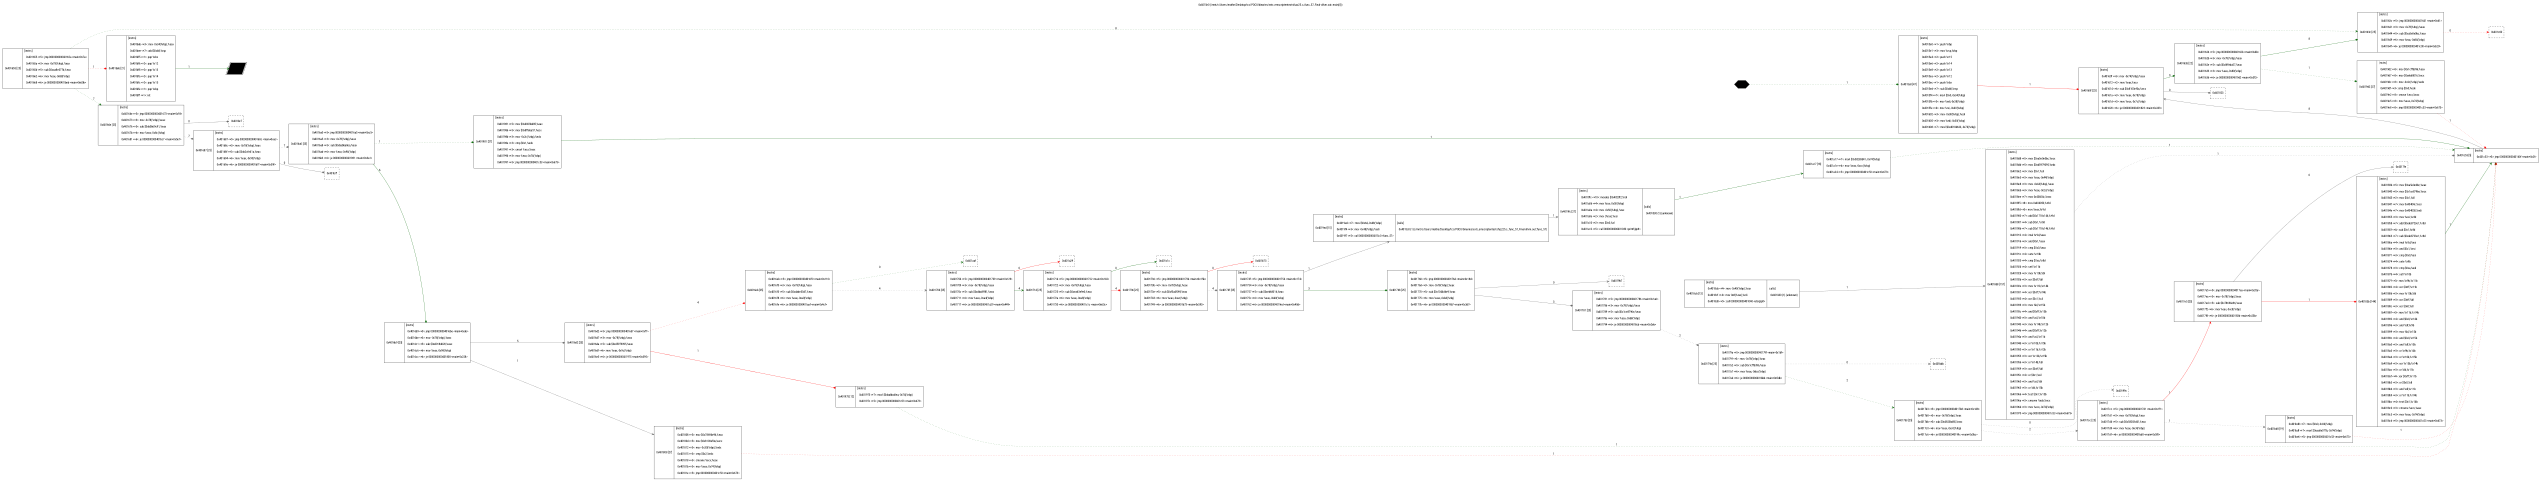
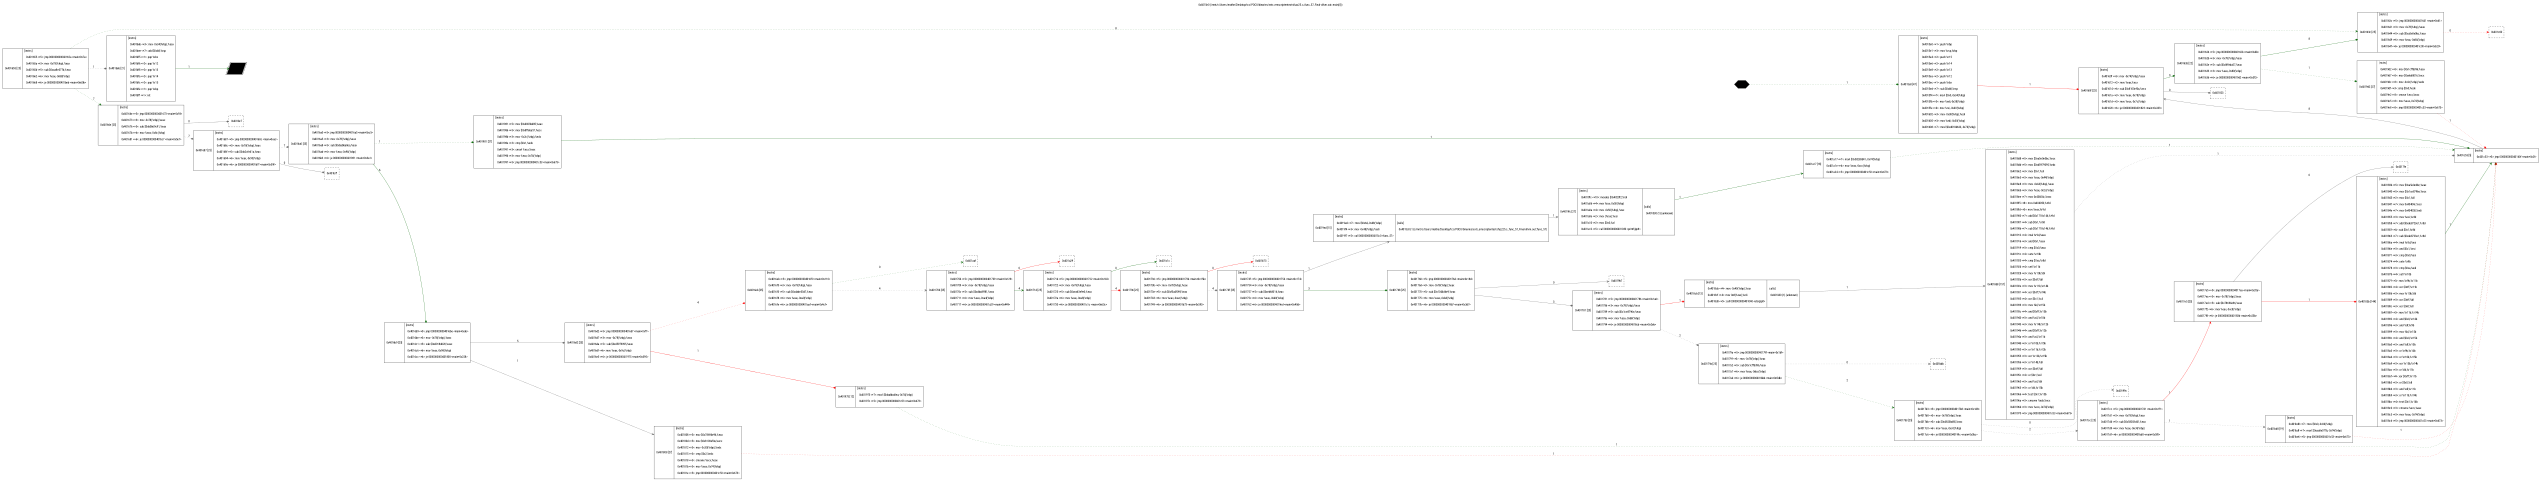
edge "0x401655 [25]" -> "0x401beb [21]": color red -> gray40
edge "0x401781 [25]" -> "0x4018cb [13]": added, label "1"
